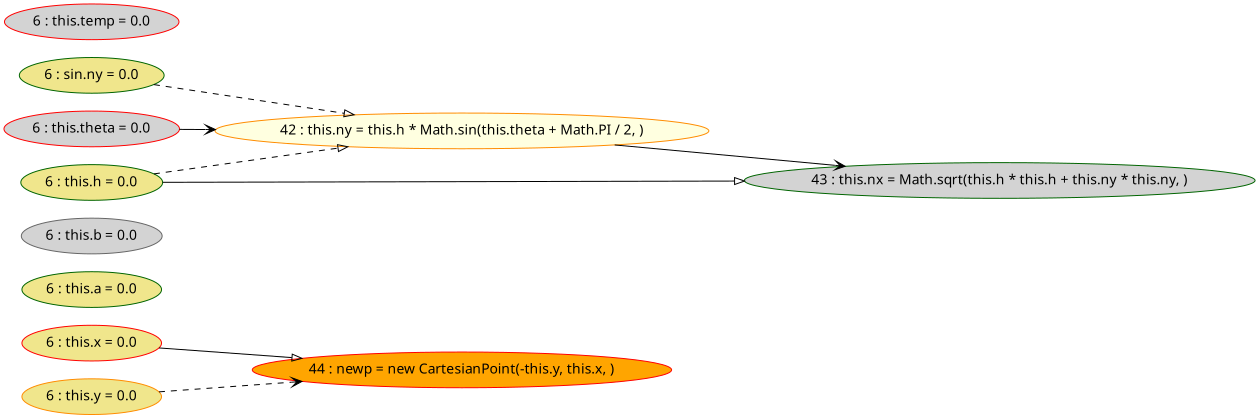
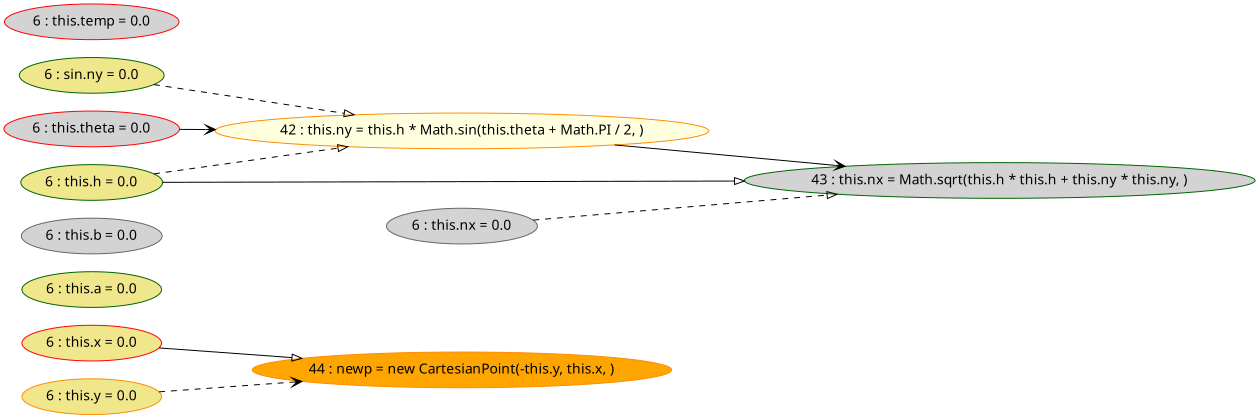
node "6 : this.nx = 0.0": added
node "44 : newp = new CartesianPoint(-this.y, this.x, )": color red -> darkorange
